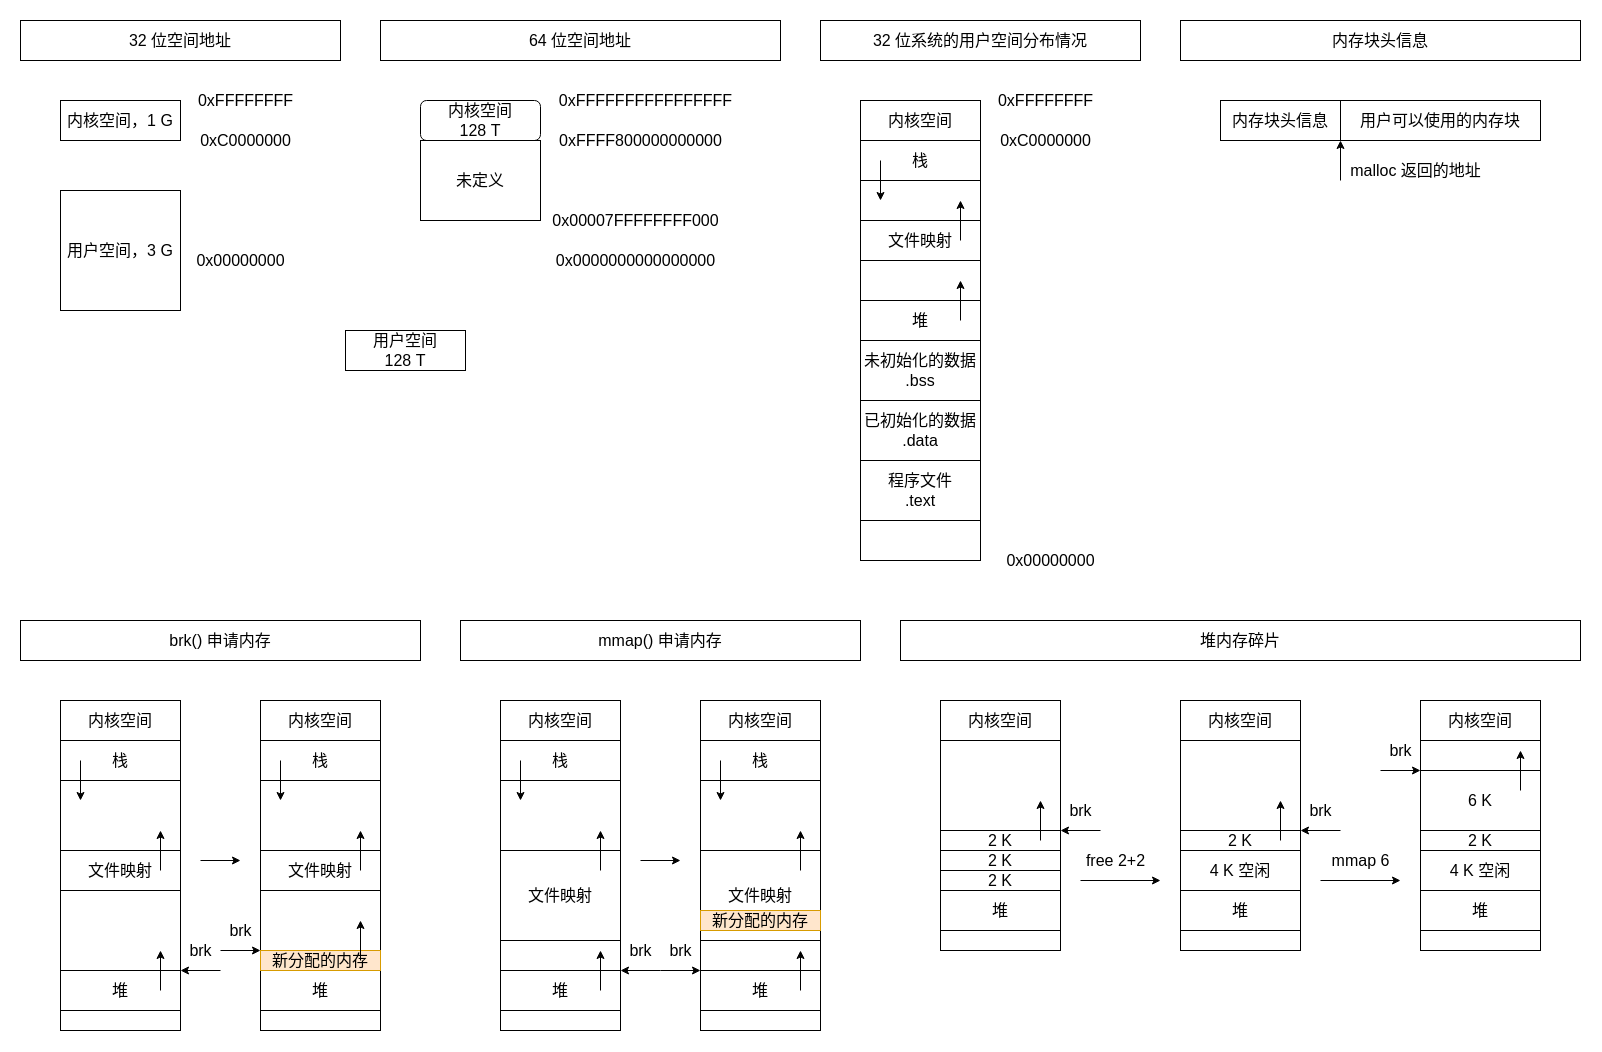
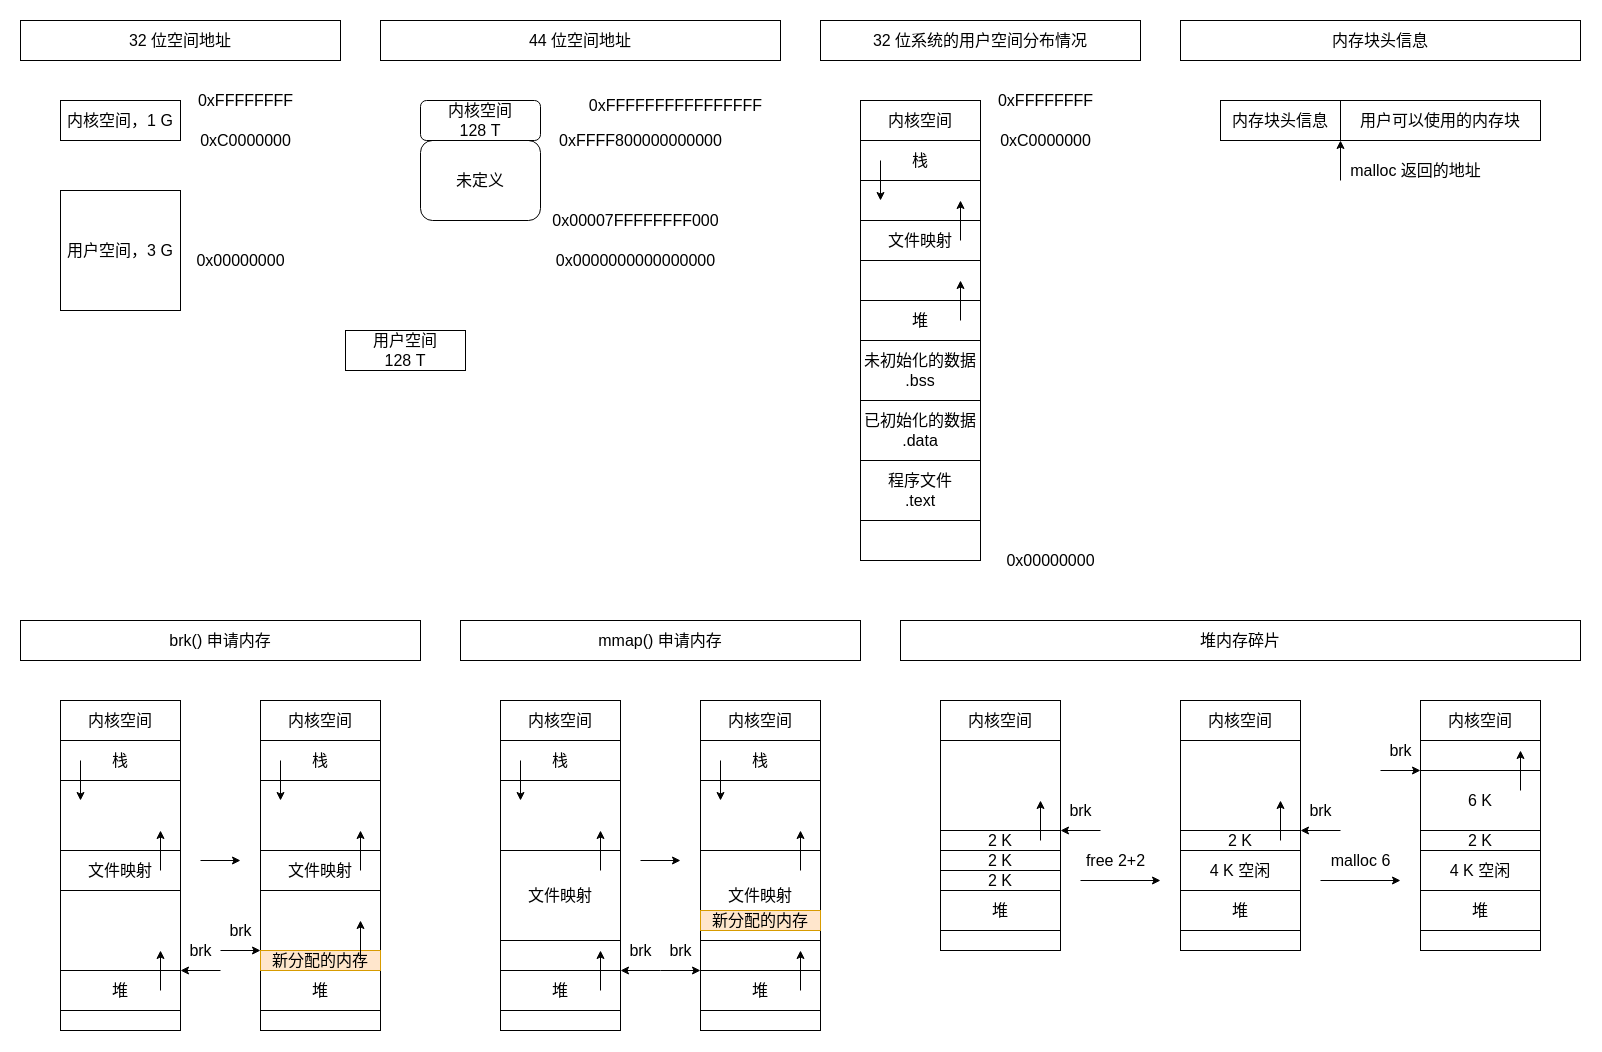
node "64 位空间地址": label "64 位空间地址" -> "44 位空间地址"
node "0xFFFFFFFFFFFFFFFF": moved (646, 101) -> (676, 106)
node "未定义": shape rectangle -> rounded rectangle
node "mmap 6": label "mmap 6" -> "malloc 6"
